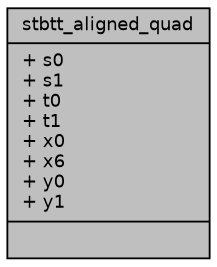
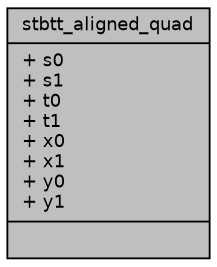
node "stbtt_aligned_quad": text "+ x6" -> "+ x1"
